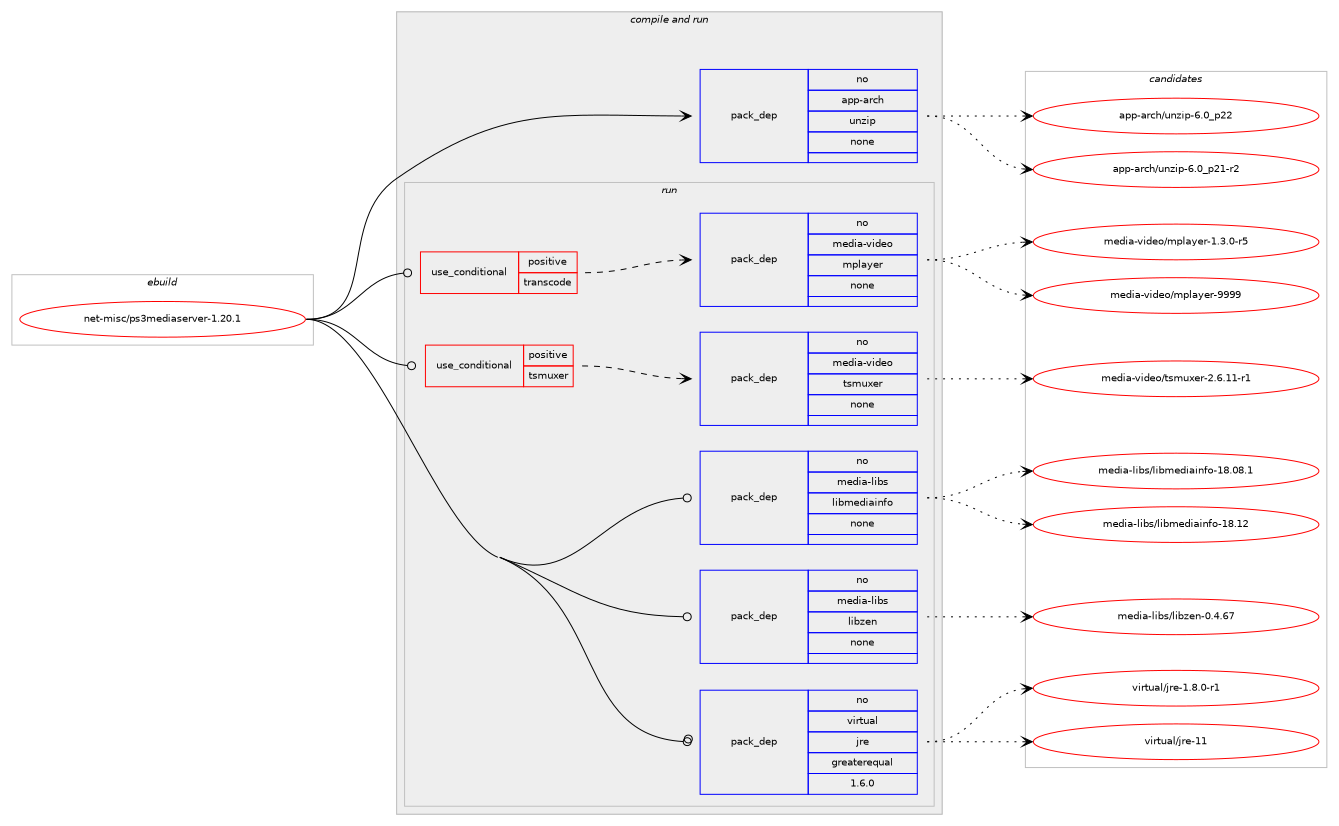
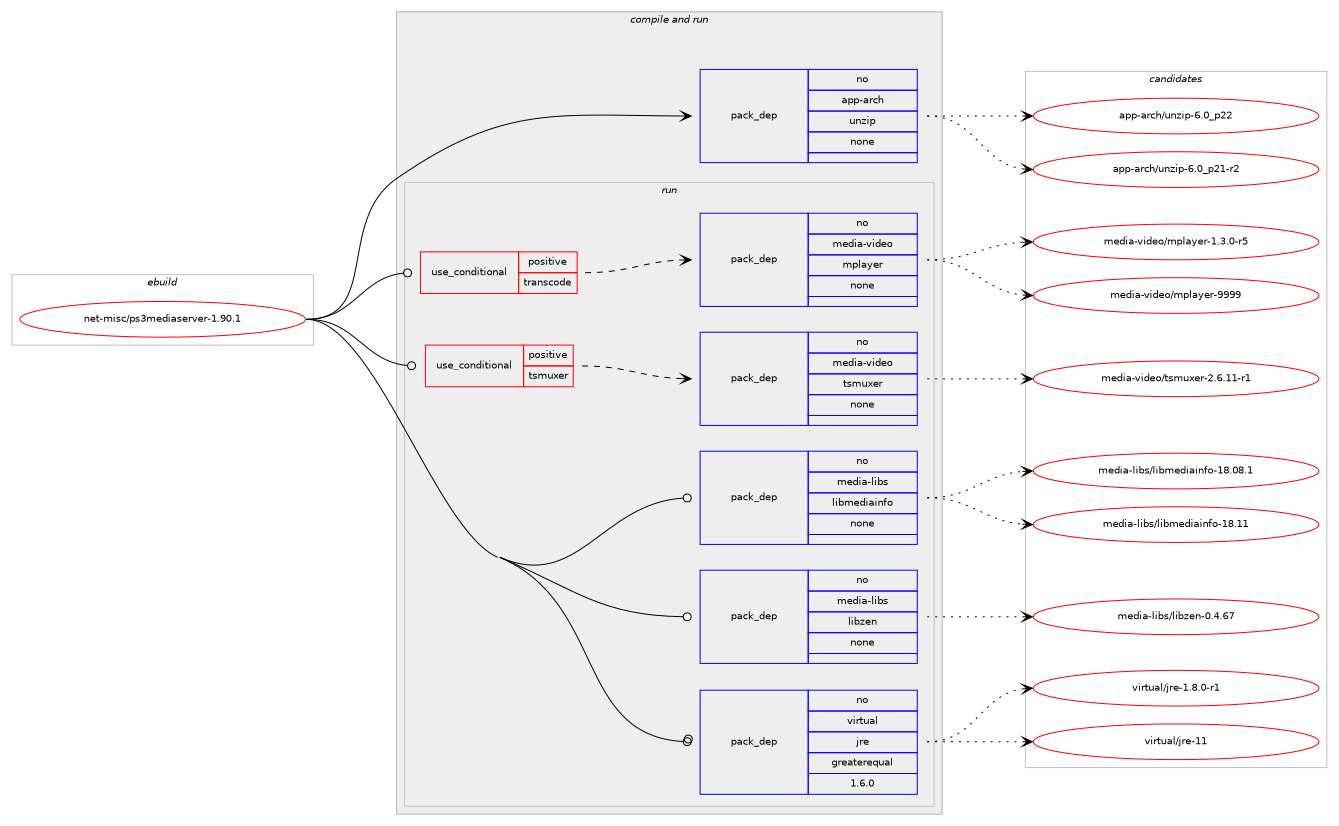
node "net-misc/ps3mediaserver-1.20.1": label "net-misc/ps3mediaserver-1.20.1" -> "net-misc/ps3mediaserver-1.90.1"
node "media-libs/libmediainfo-18.12": label "media-libs/libmediainfo-18.12" -> "media-libs/libmediainfo-18.11"
